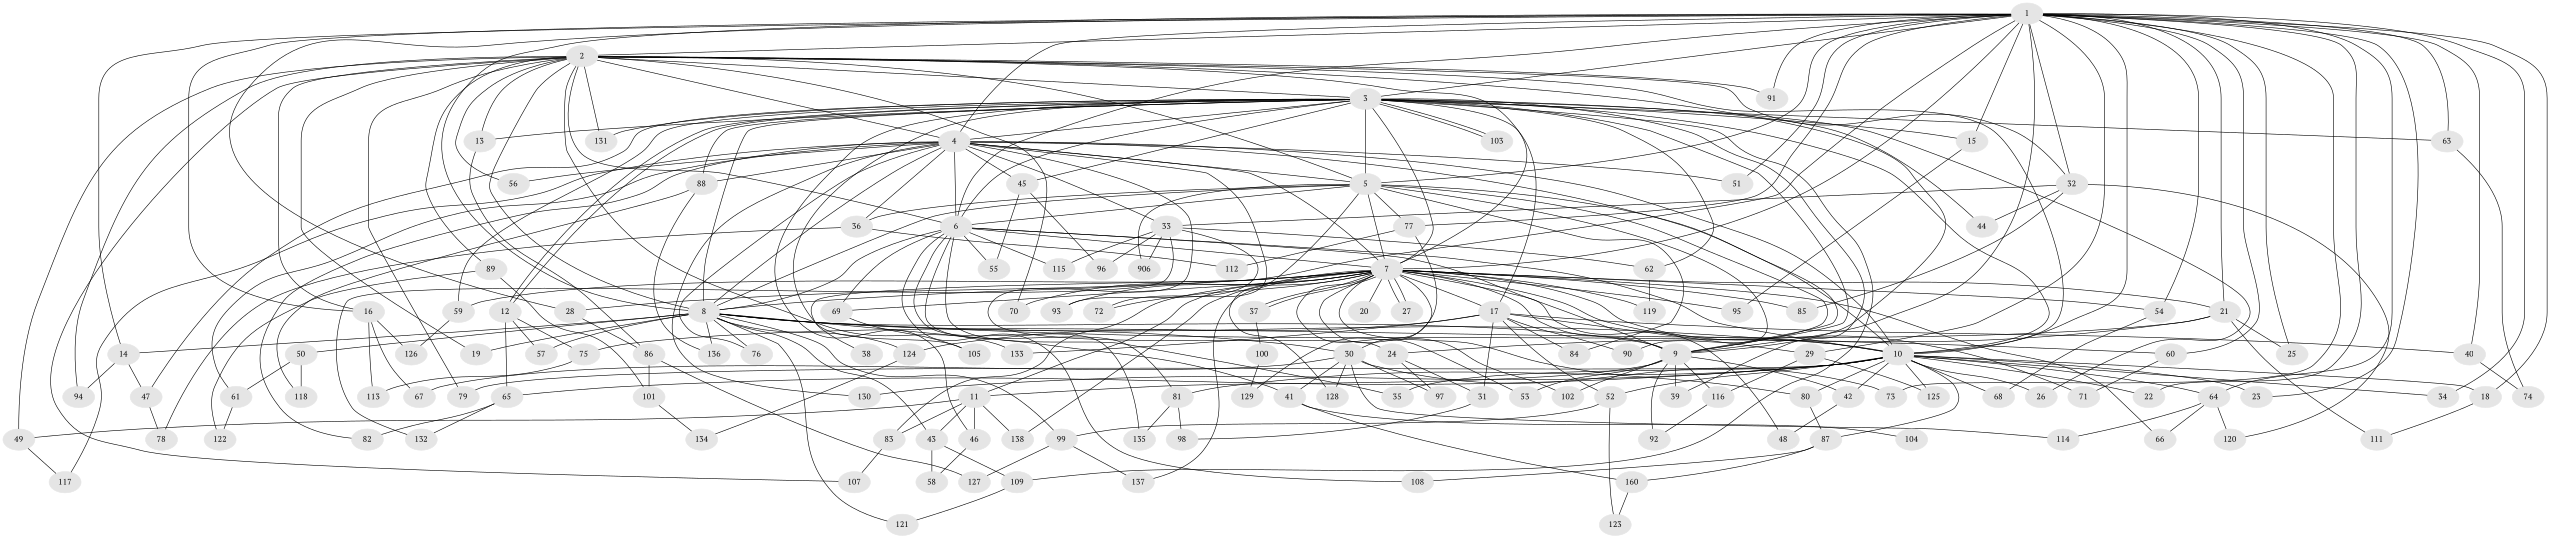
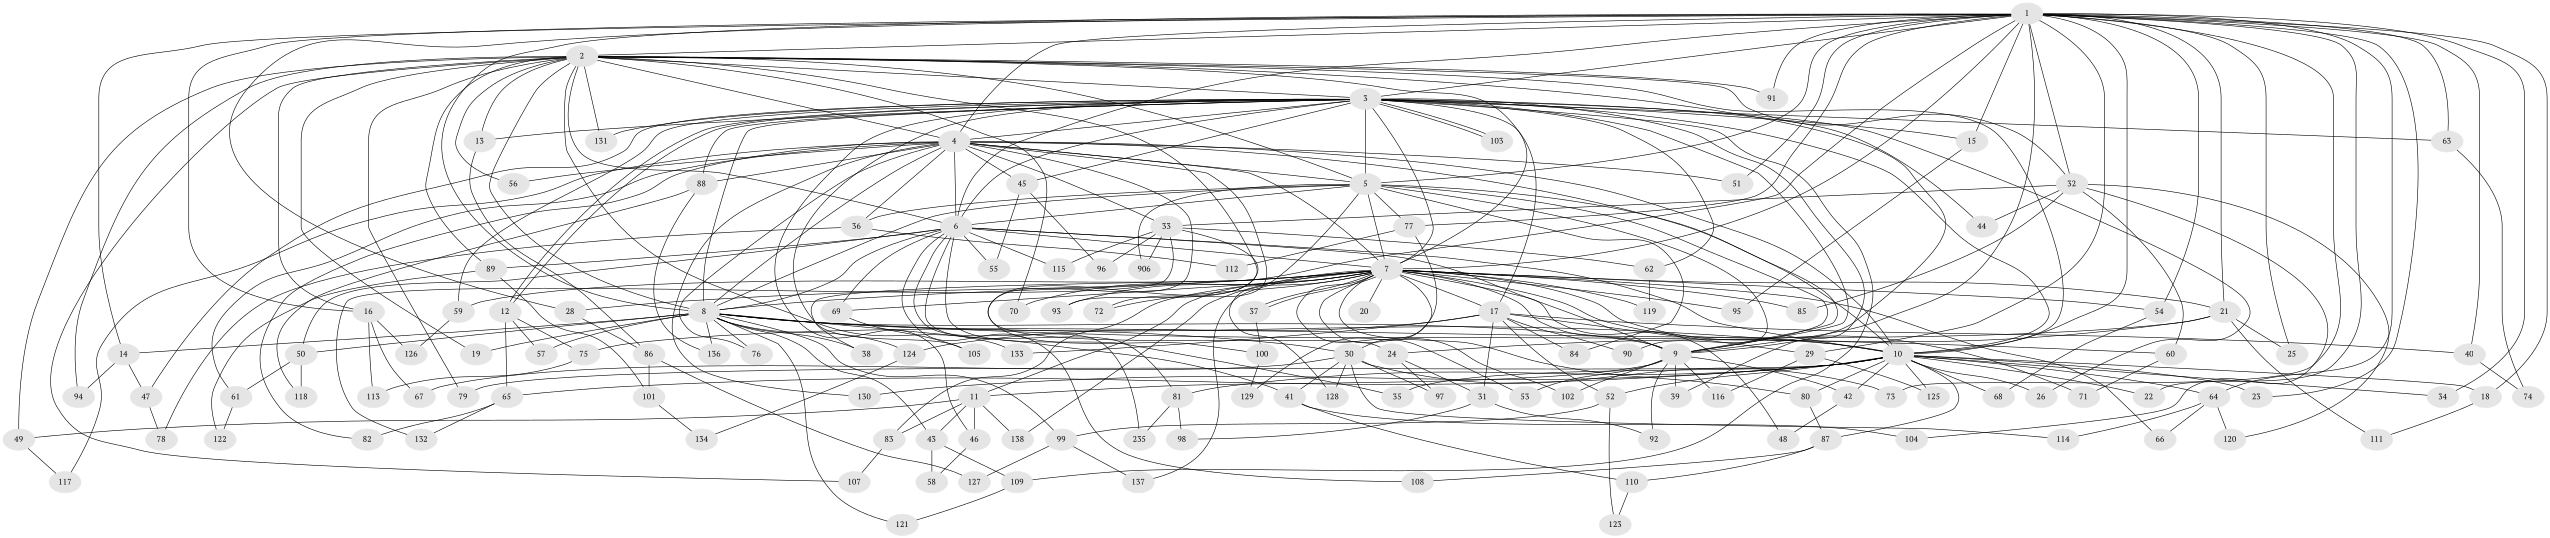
edge "1" -- "60": now "32" -- "60"
edge "2" -- "100": added
edge "6" -- "89": added
edge "6" -- "50": added
node "27": removed
edge "8" -- "38": added
edge "32" -- "104": added
edge "116" -- "92": now "31" -- "92"
node "135": label "135" -> "235"
node "160": label "160" -> "110"
